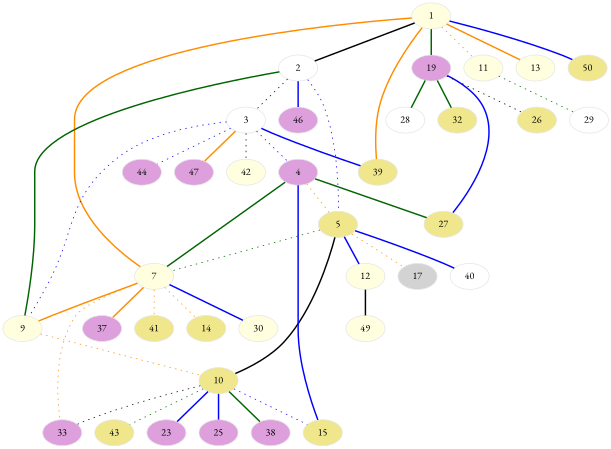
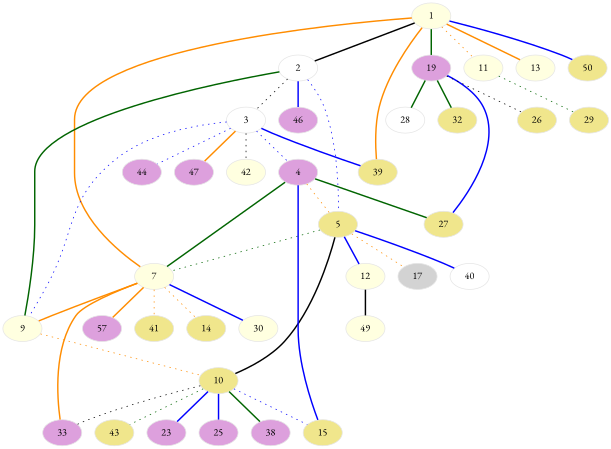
node "29": fillcolor white -> khaki
node "37": label "37" -> "57"
edge "7" -- "33": style dotted -> bold
